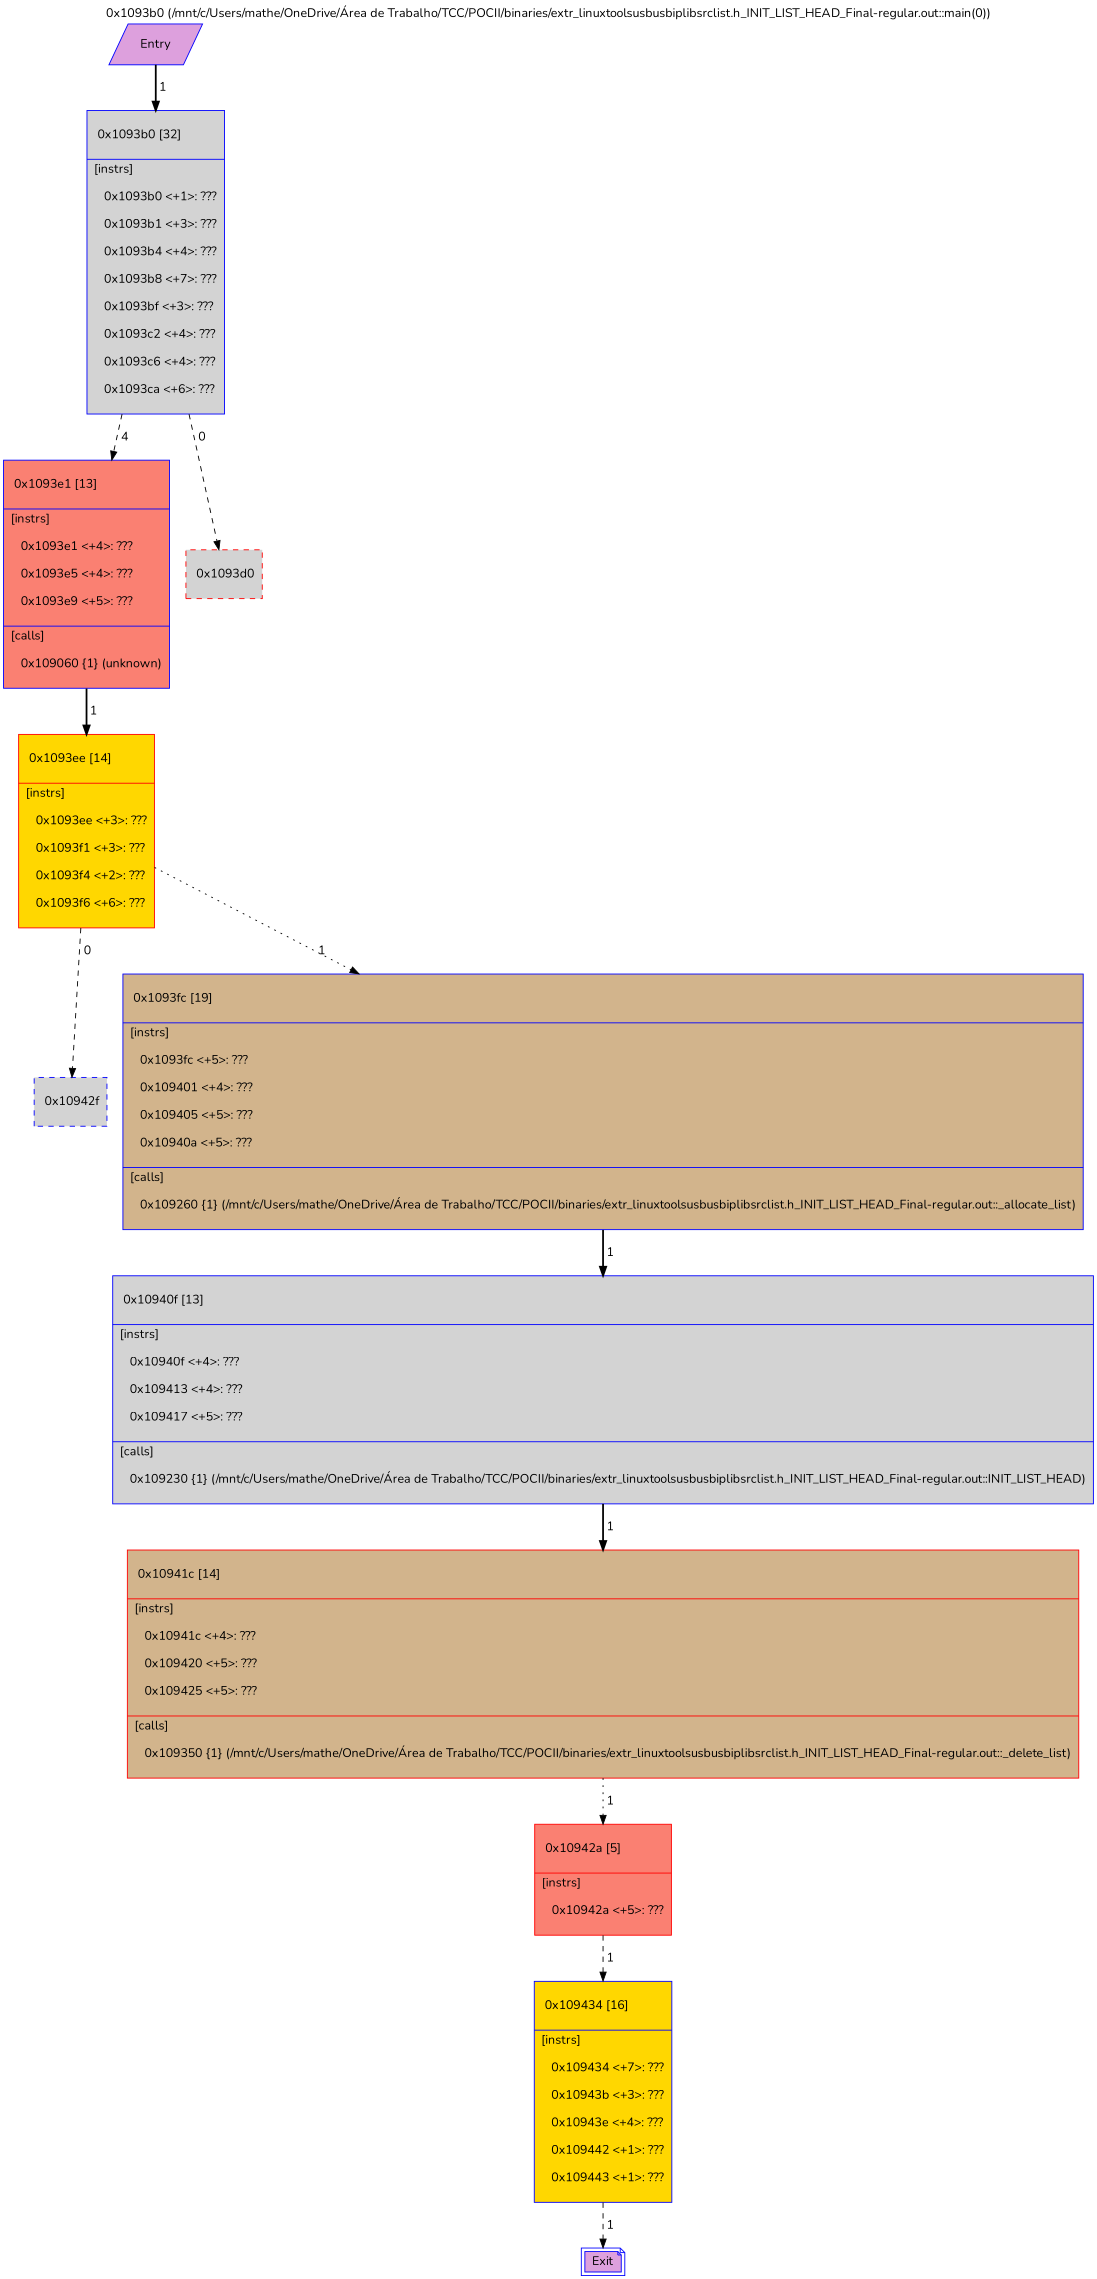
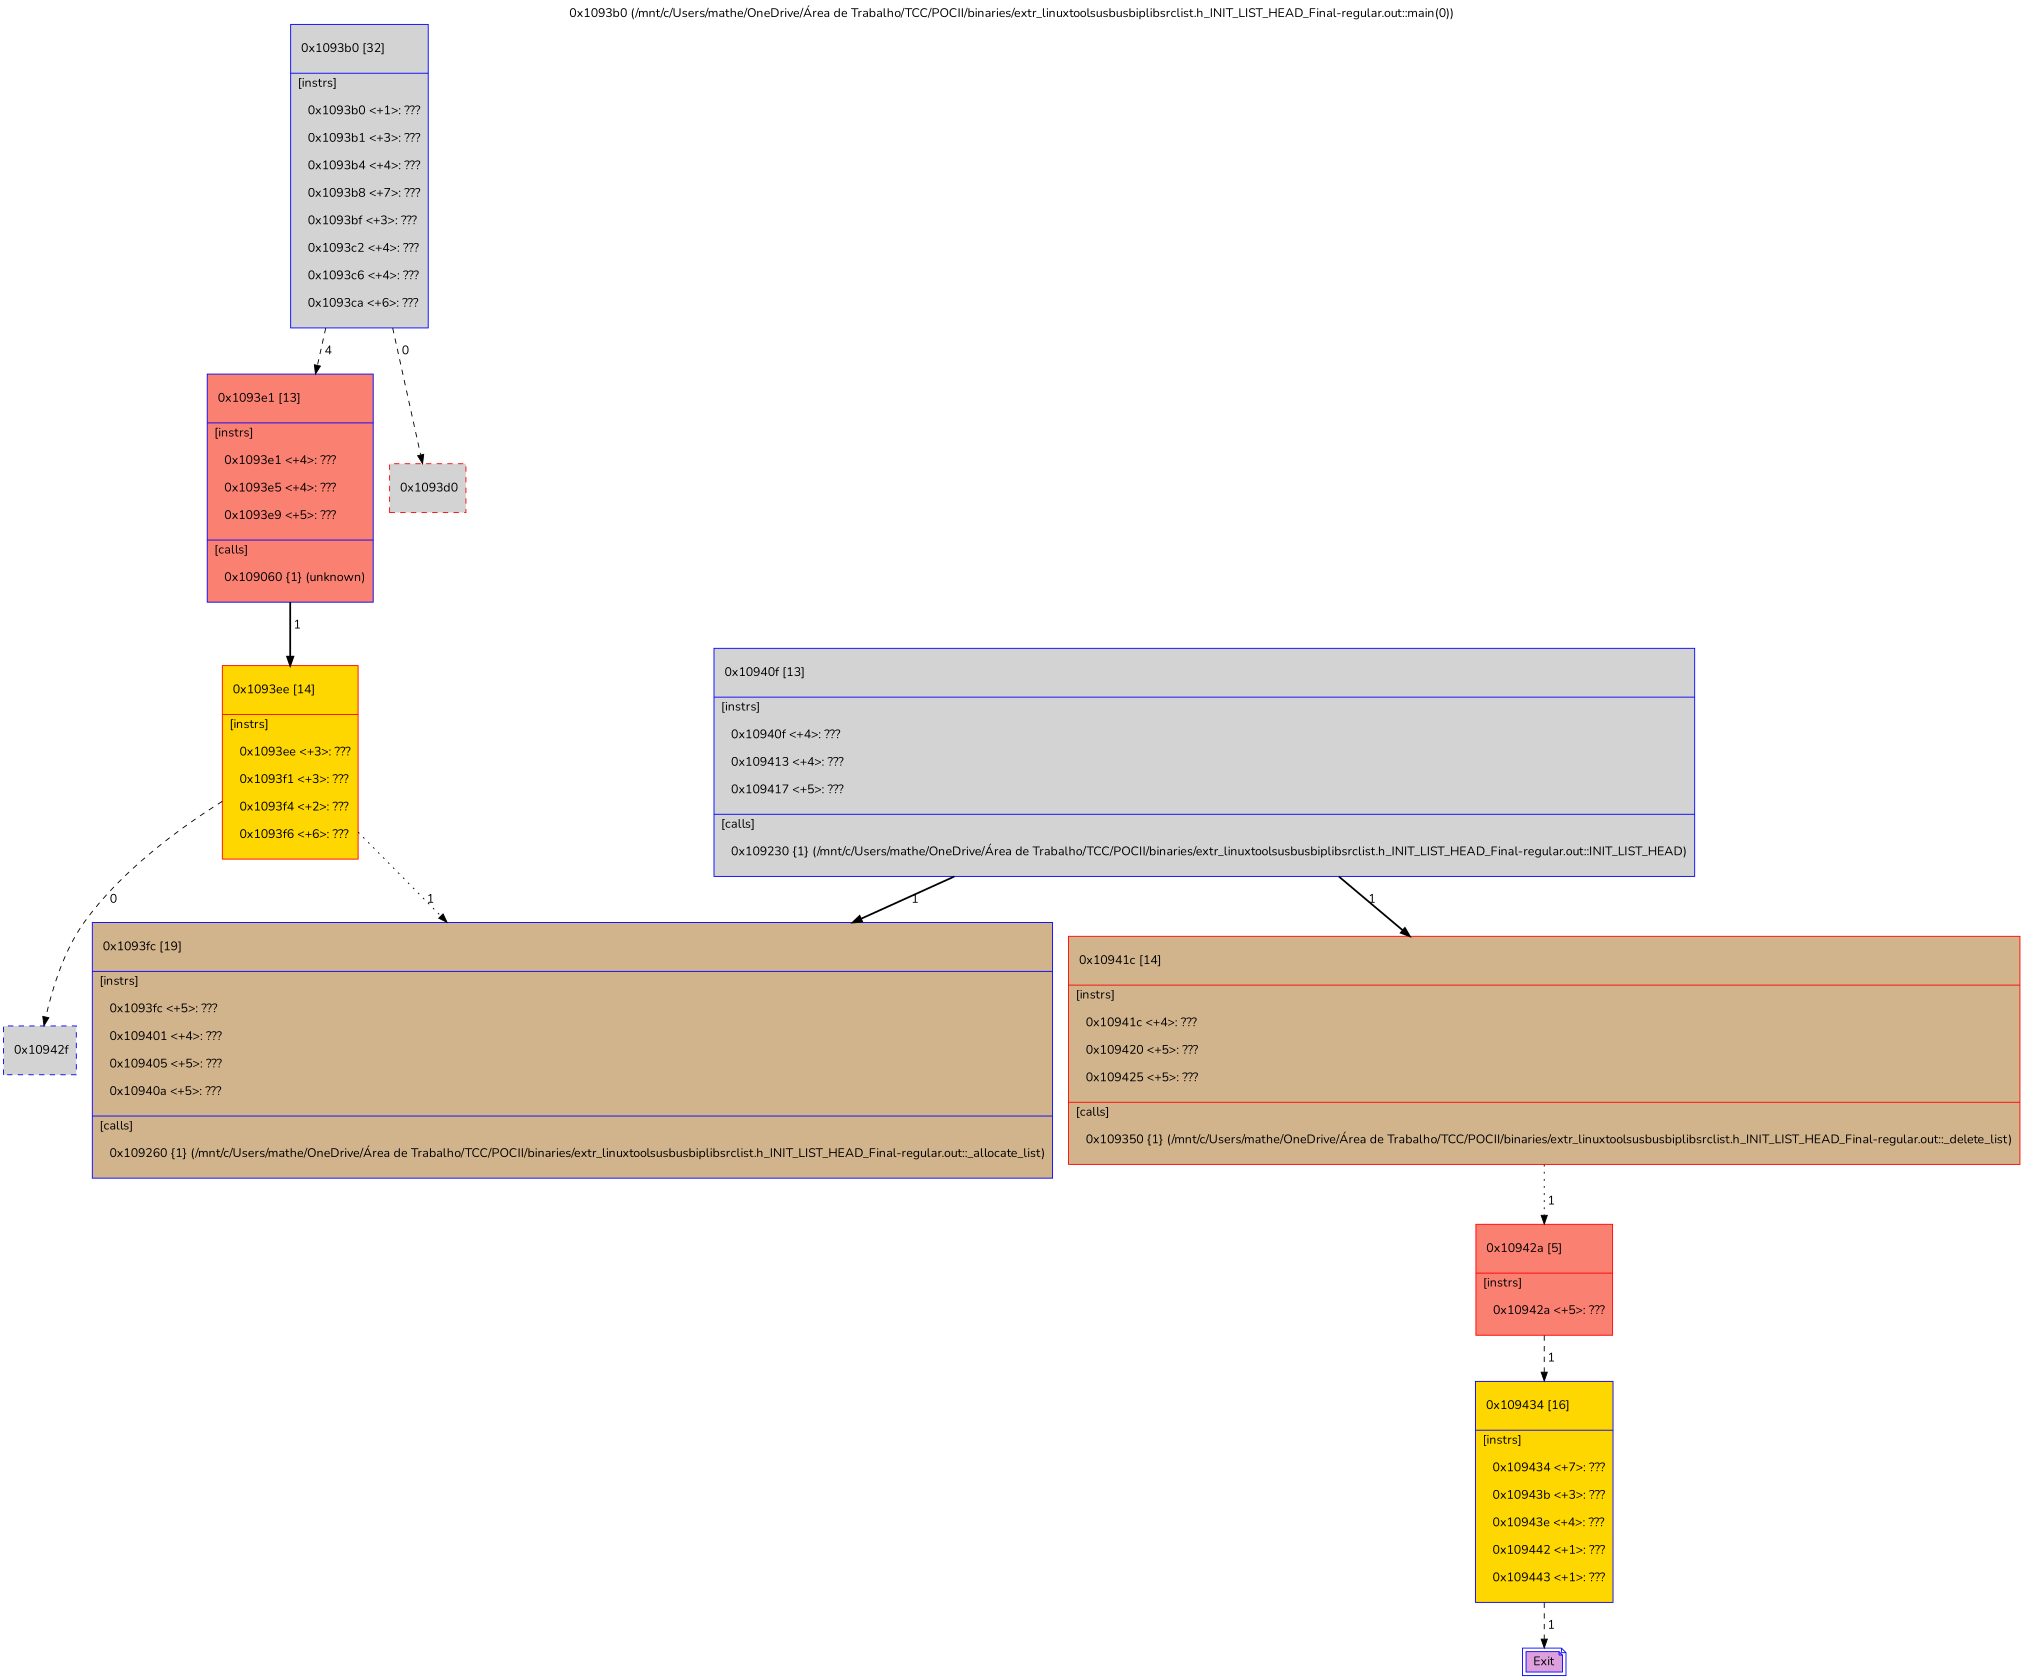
node "Entry": removed
edge "0x1093fc [19]" -> "0x10940f [13]": reversed
